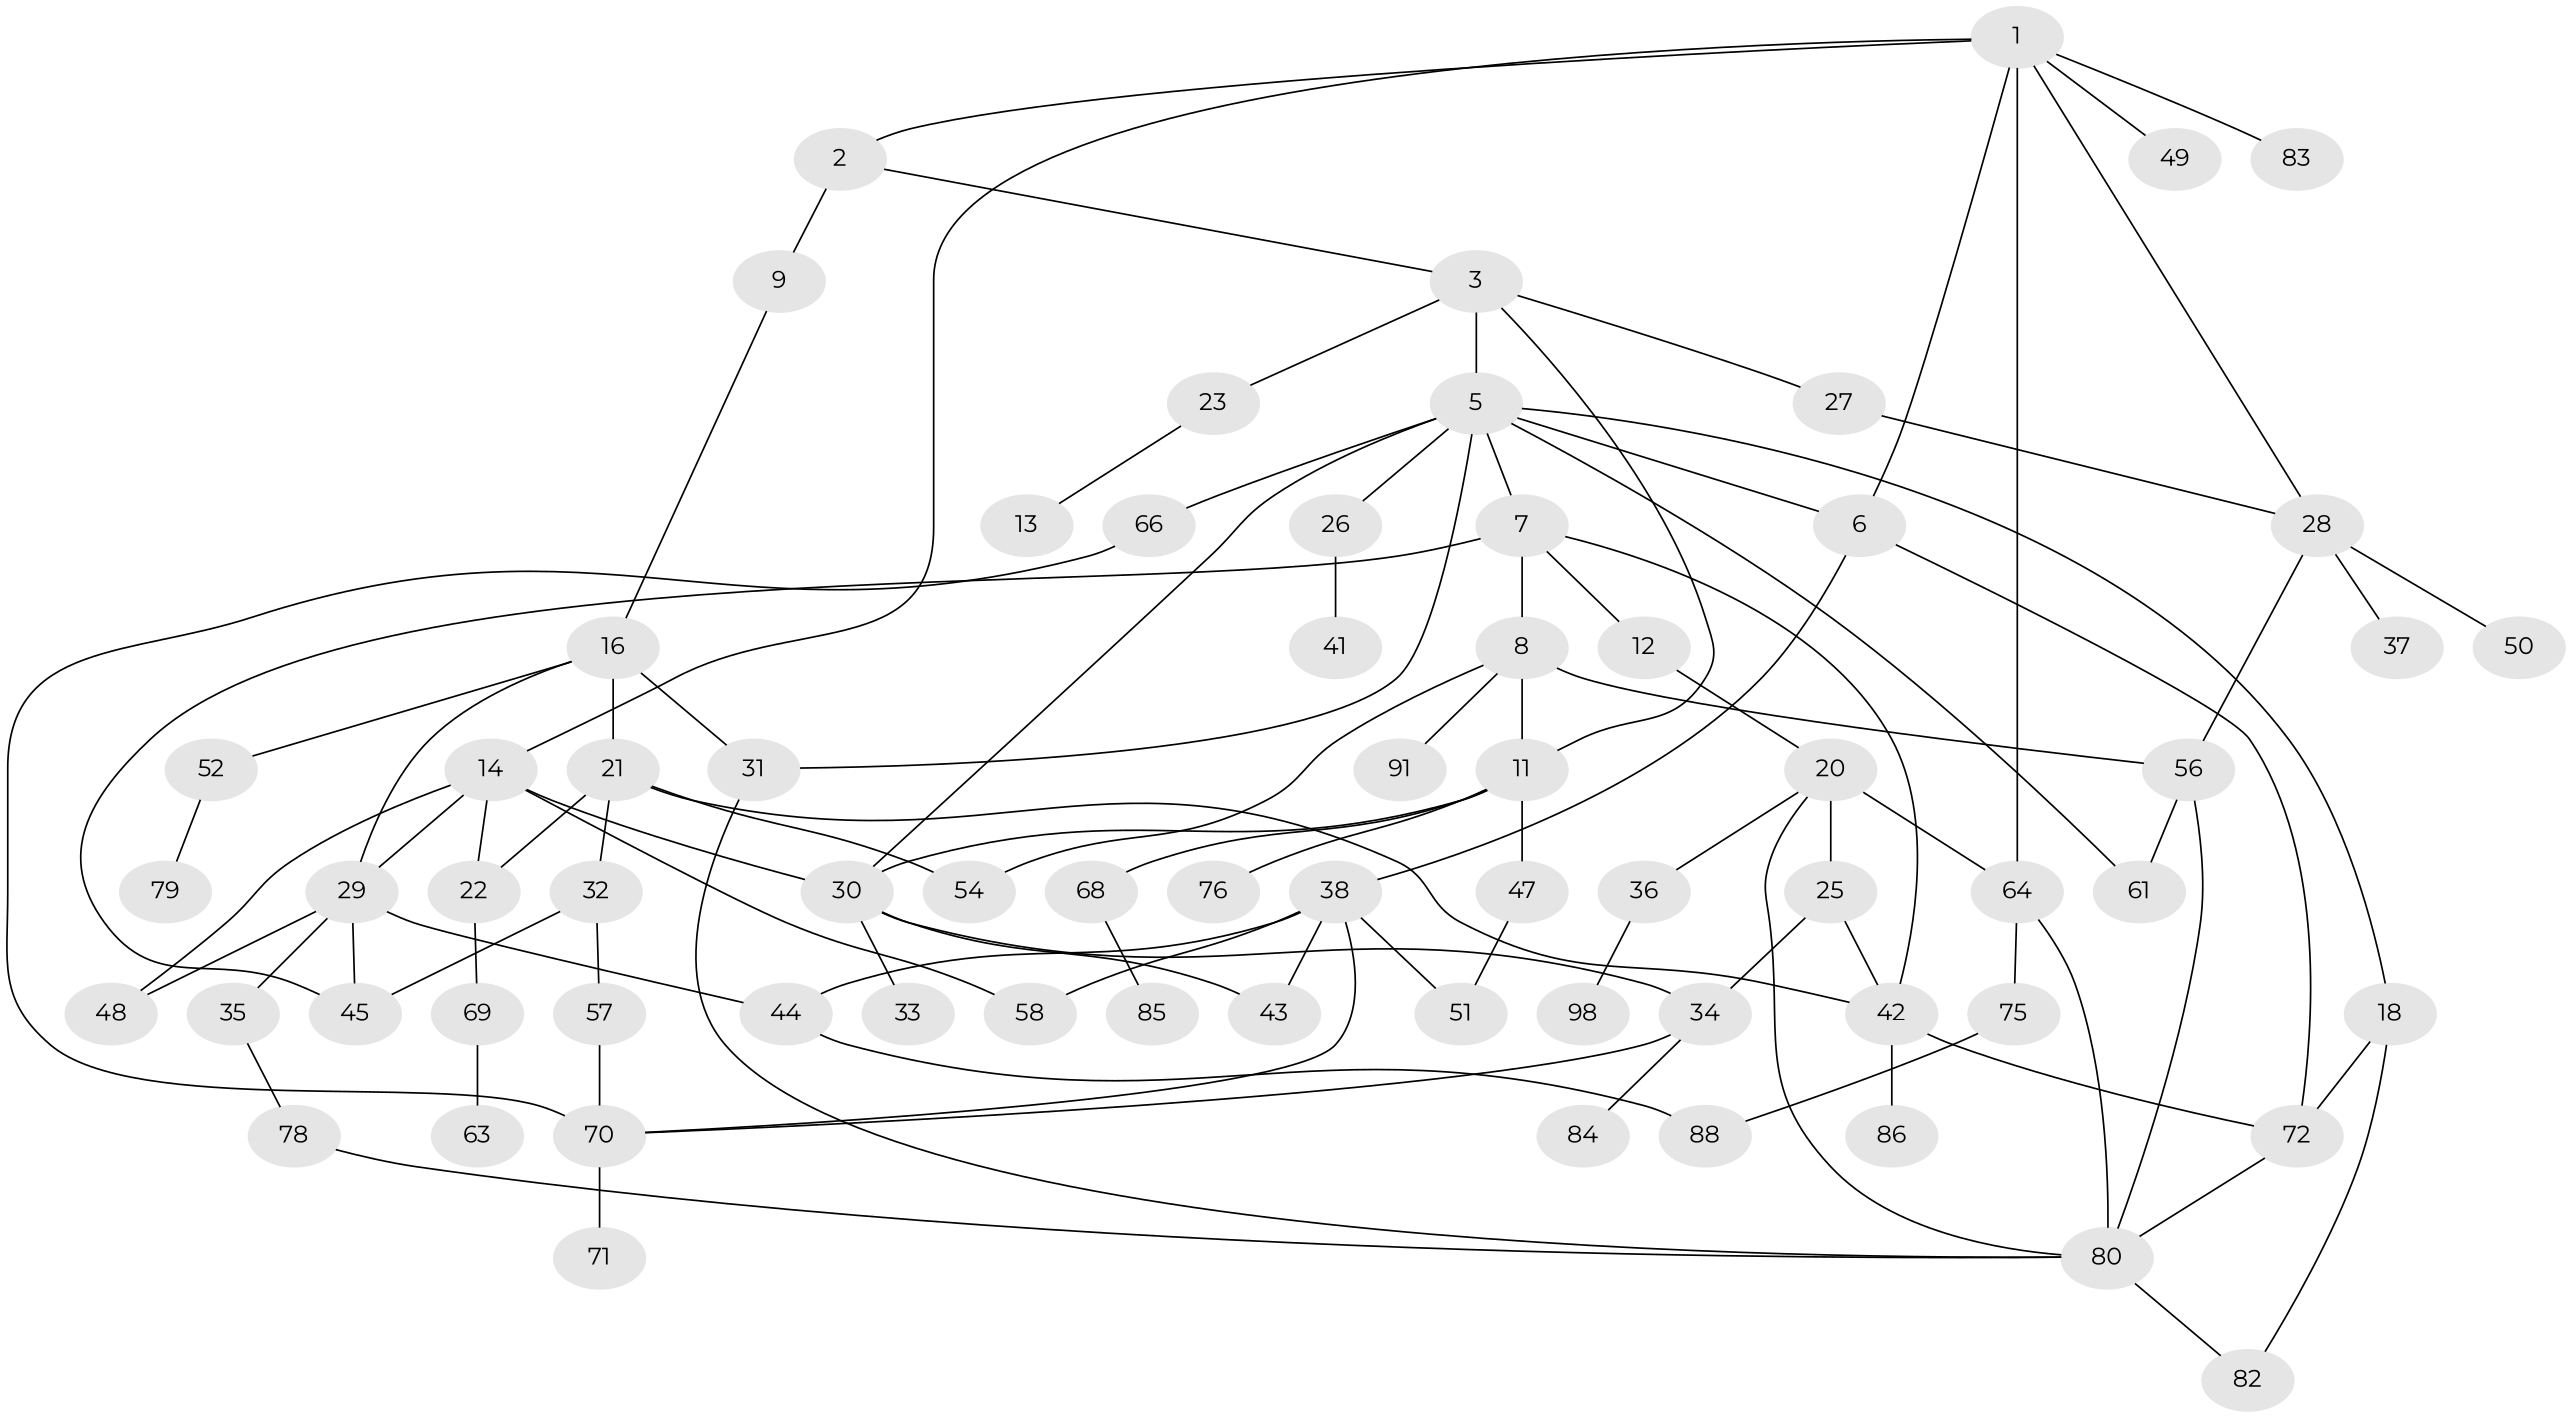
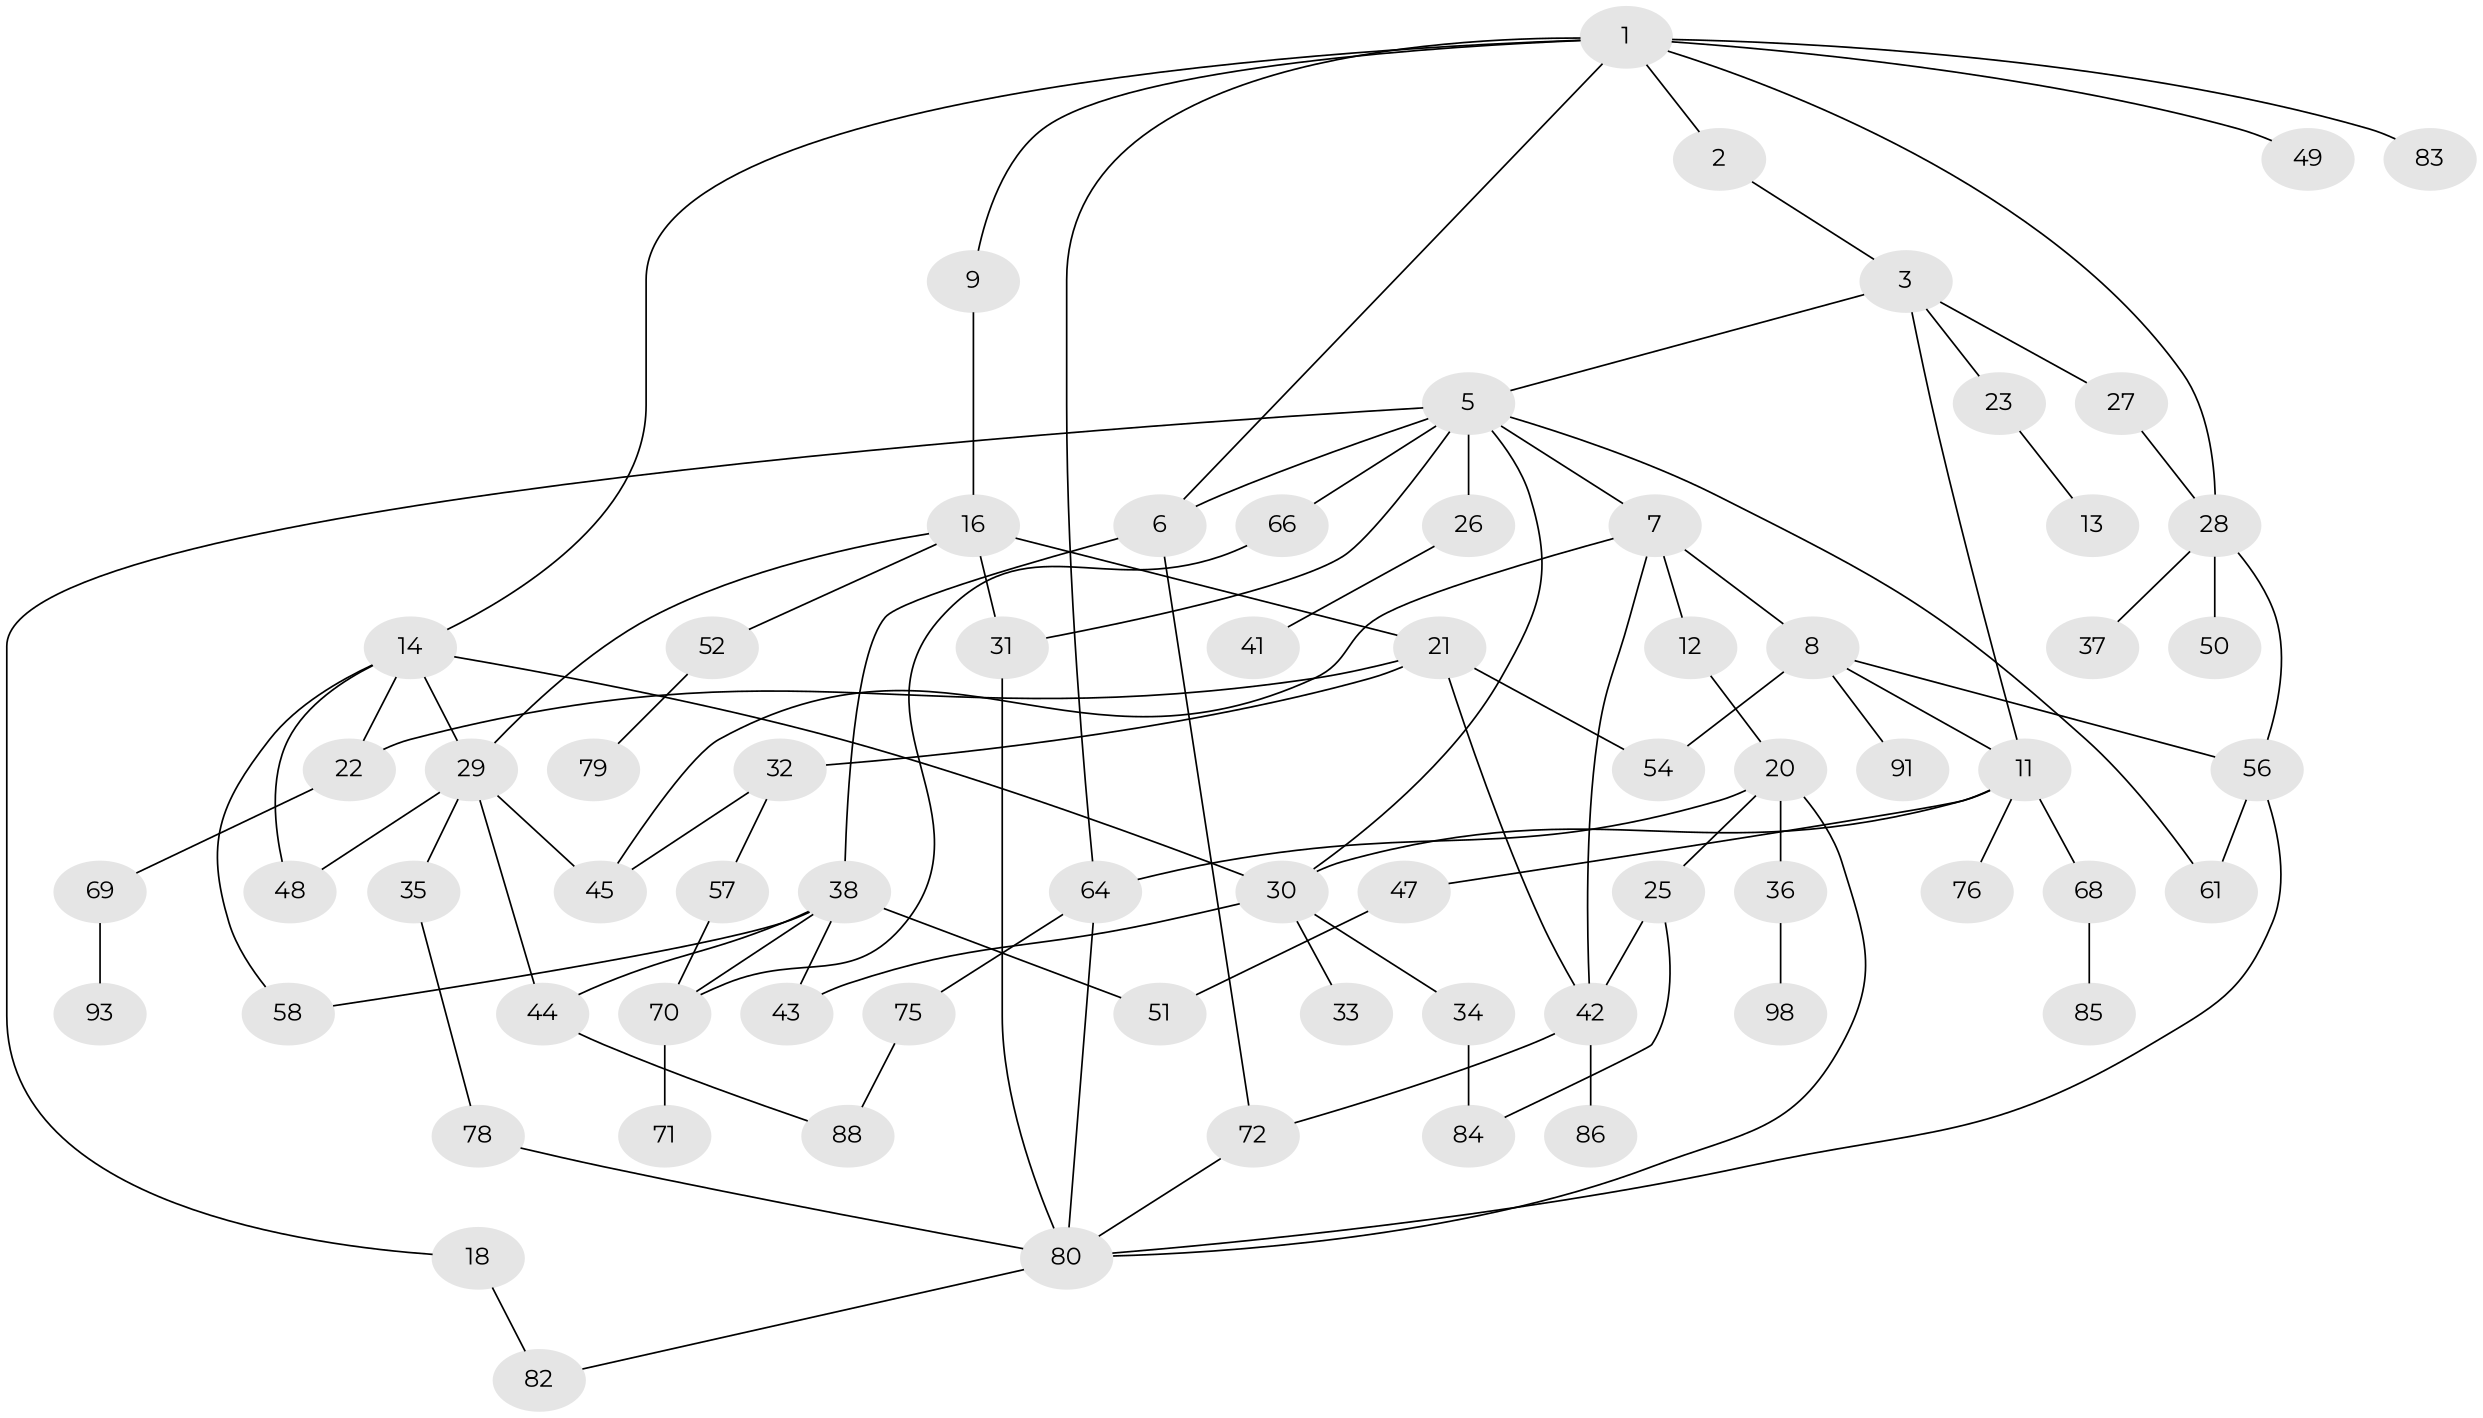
edge "2" -- "9": now "1" -- "9"
edge "25" -- "34": now "25" -- "84"
edge "18" -- "72": removed
edge "34" -- "70": removed
node "63": label "63" -> "93"
